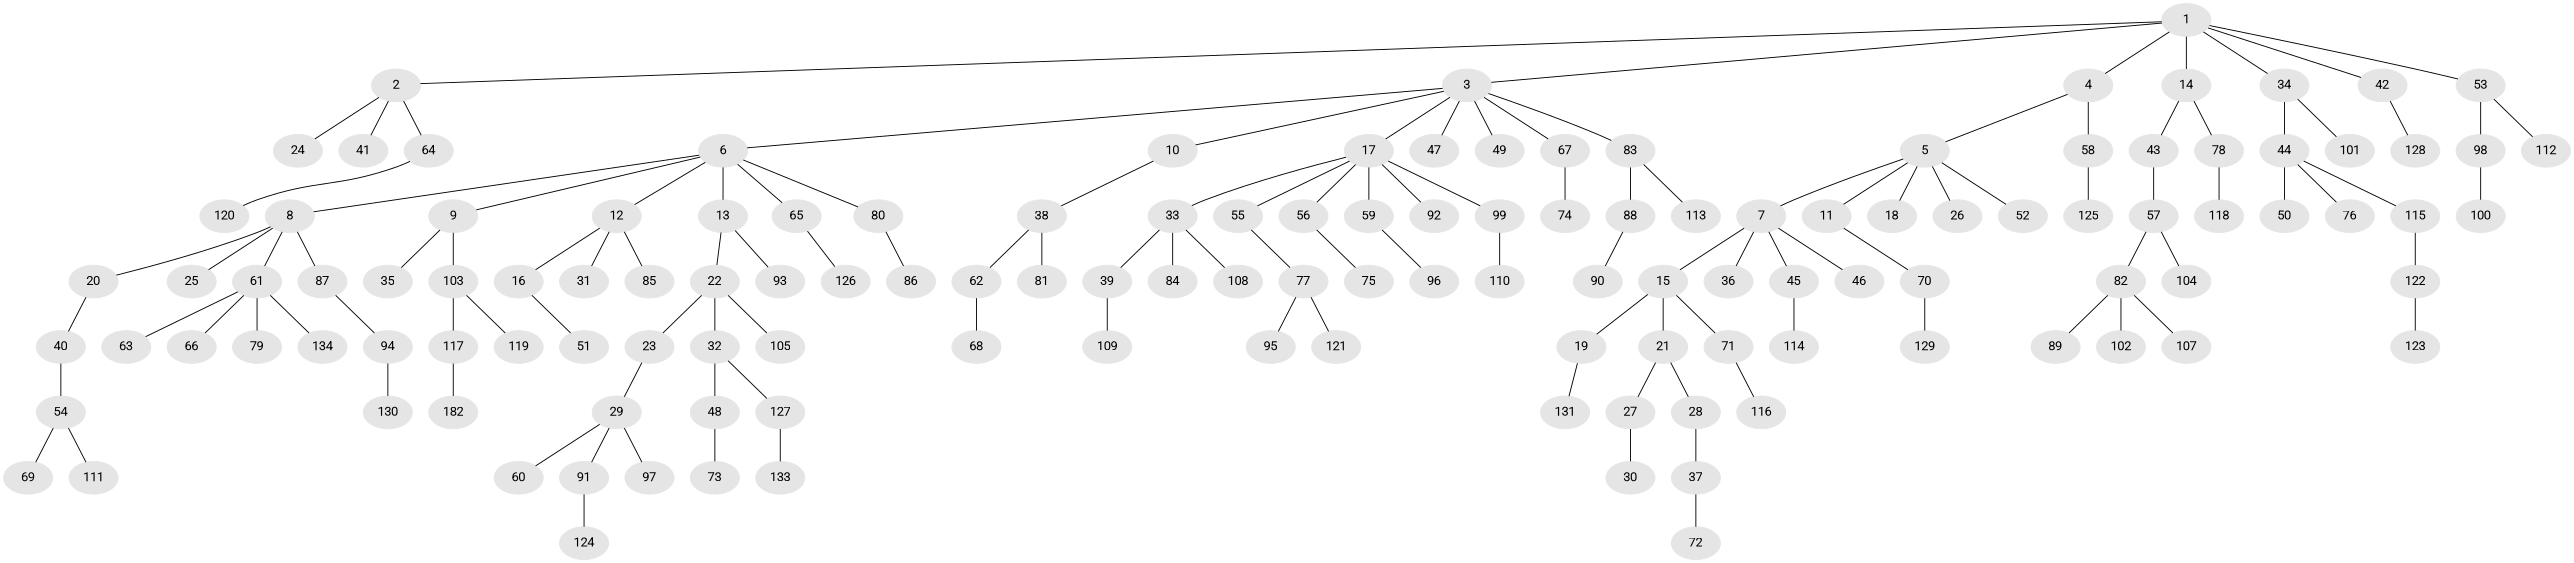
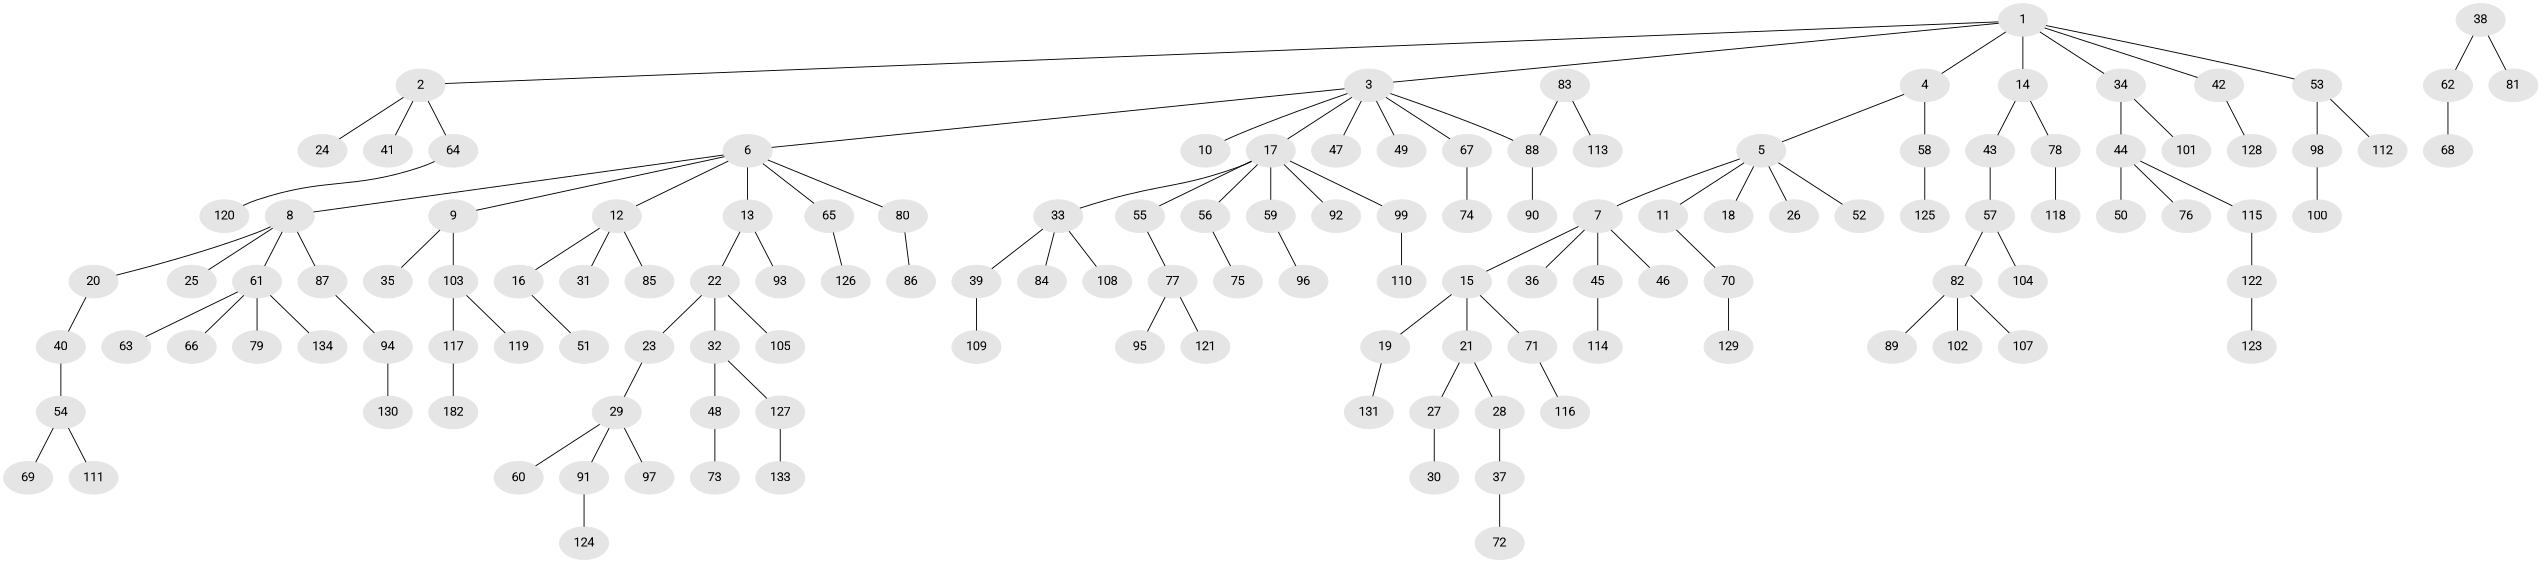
edge "3" -- "83": now "3" -- "88"
edge "10" -- "38": removed
